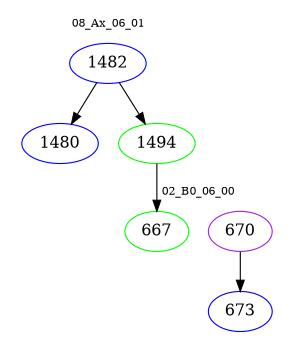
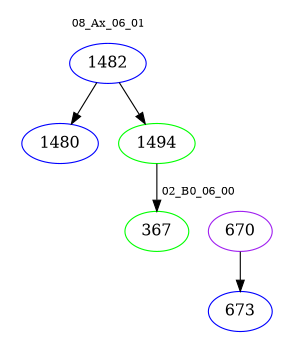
node "667": label "667" -> "367"
